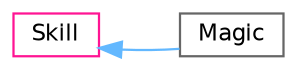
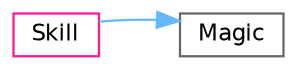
edge "Magic" -> "Skill": reversed
